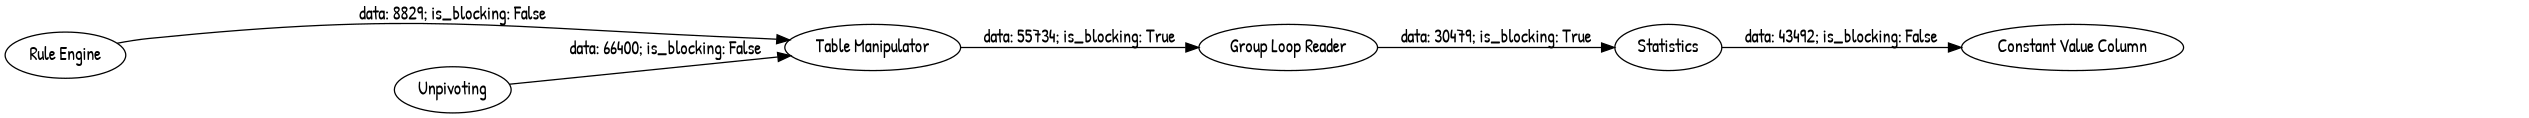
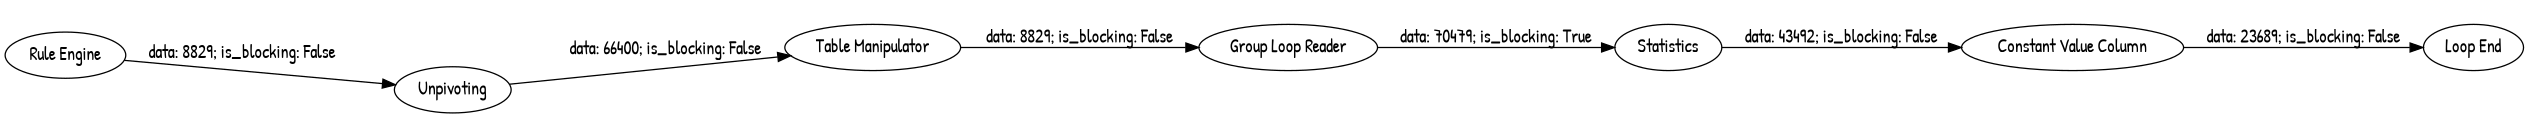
edge "Rule Engine" -> "Table Manipulator": now "Rule Engine" -> "Unpivoting"
edge "Table Manipulator" -> "Group Loop Reader": label "data: 55734; is_blocking: True" -> "data: 8829; is_blocking: False"
edge "Group Loop Reader" -> "Statistics": label "data: 30479; is_blocking: True" -> "data: 70479; is_blocking: True"
node "Loop End": added
